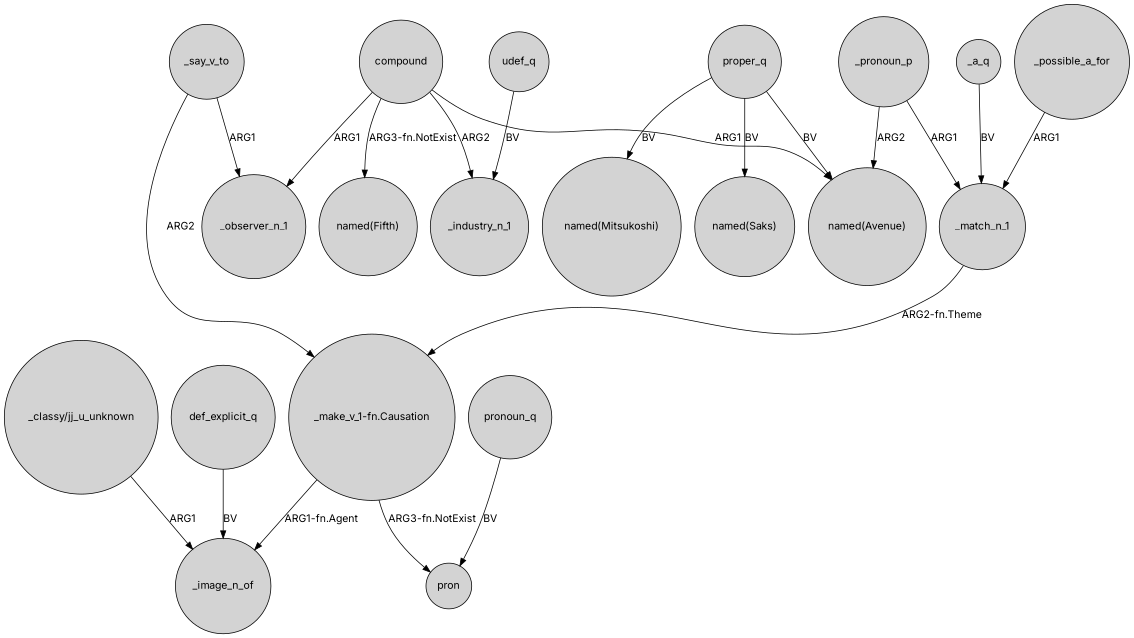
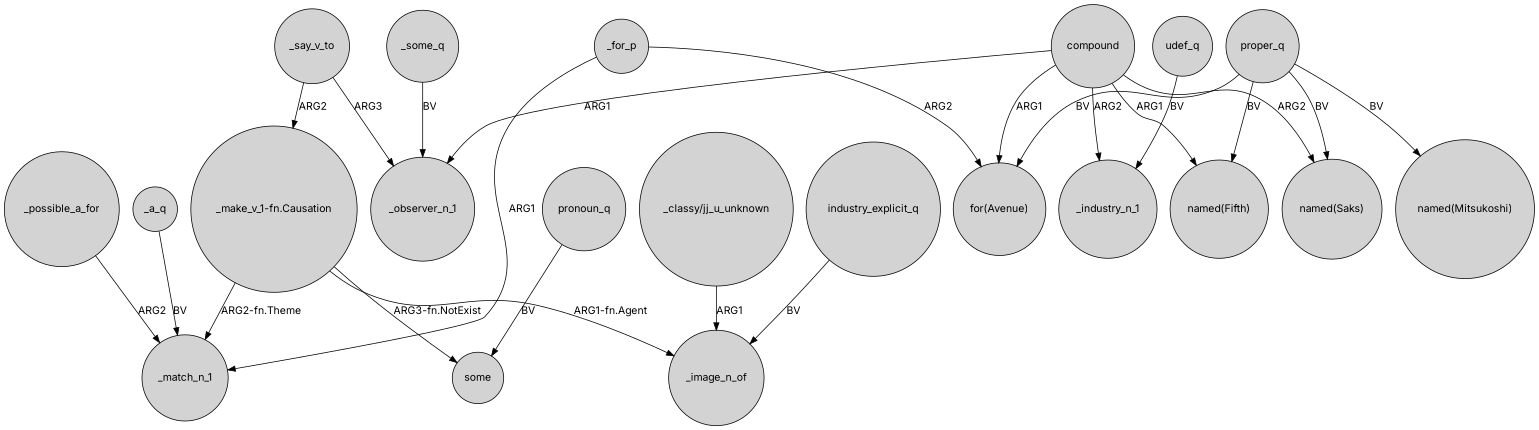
node "_some_q": added
node "_pronoun_p": label "_pronoun_p" -> "_for_p"
edge "compound" -> "named(Saks)": added, label "ARG2"
edge "proper_q" -> "named(Fifth)": added, label "BV"
edge "_say_v_to" -> "_observer_n_1": label "ARG1" -> "ARG3"
edge "compound" -> "named(Fifth)": label "ARG3-fn.NotExist" -> "ARG1"
edge "_possible_a_for" -> "_match_n_1": label "ARG1" -> "ARG2"
node "named(Avenue)": label "named(Avenue)" -> "for(Avenue)"
edge "_match_n_1" -> "_make_v_1-fn.Causation": reversed
node "def_explicit_q": label "def_explicit_q" -> "industry_explicit_q"
node "pron": label "pron" -> "some"
